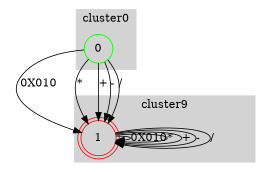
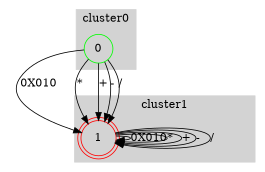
cluster "cluster9": label "cluster9" -> "cluster1"
